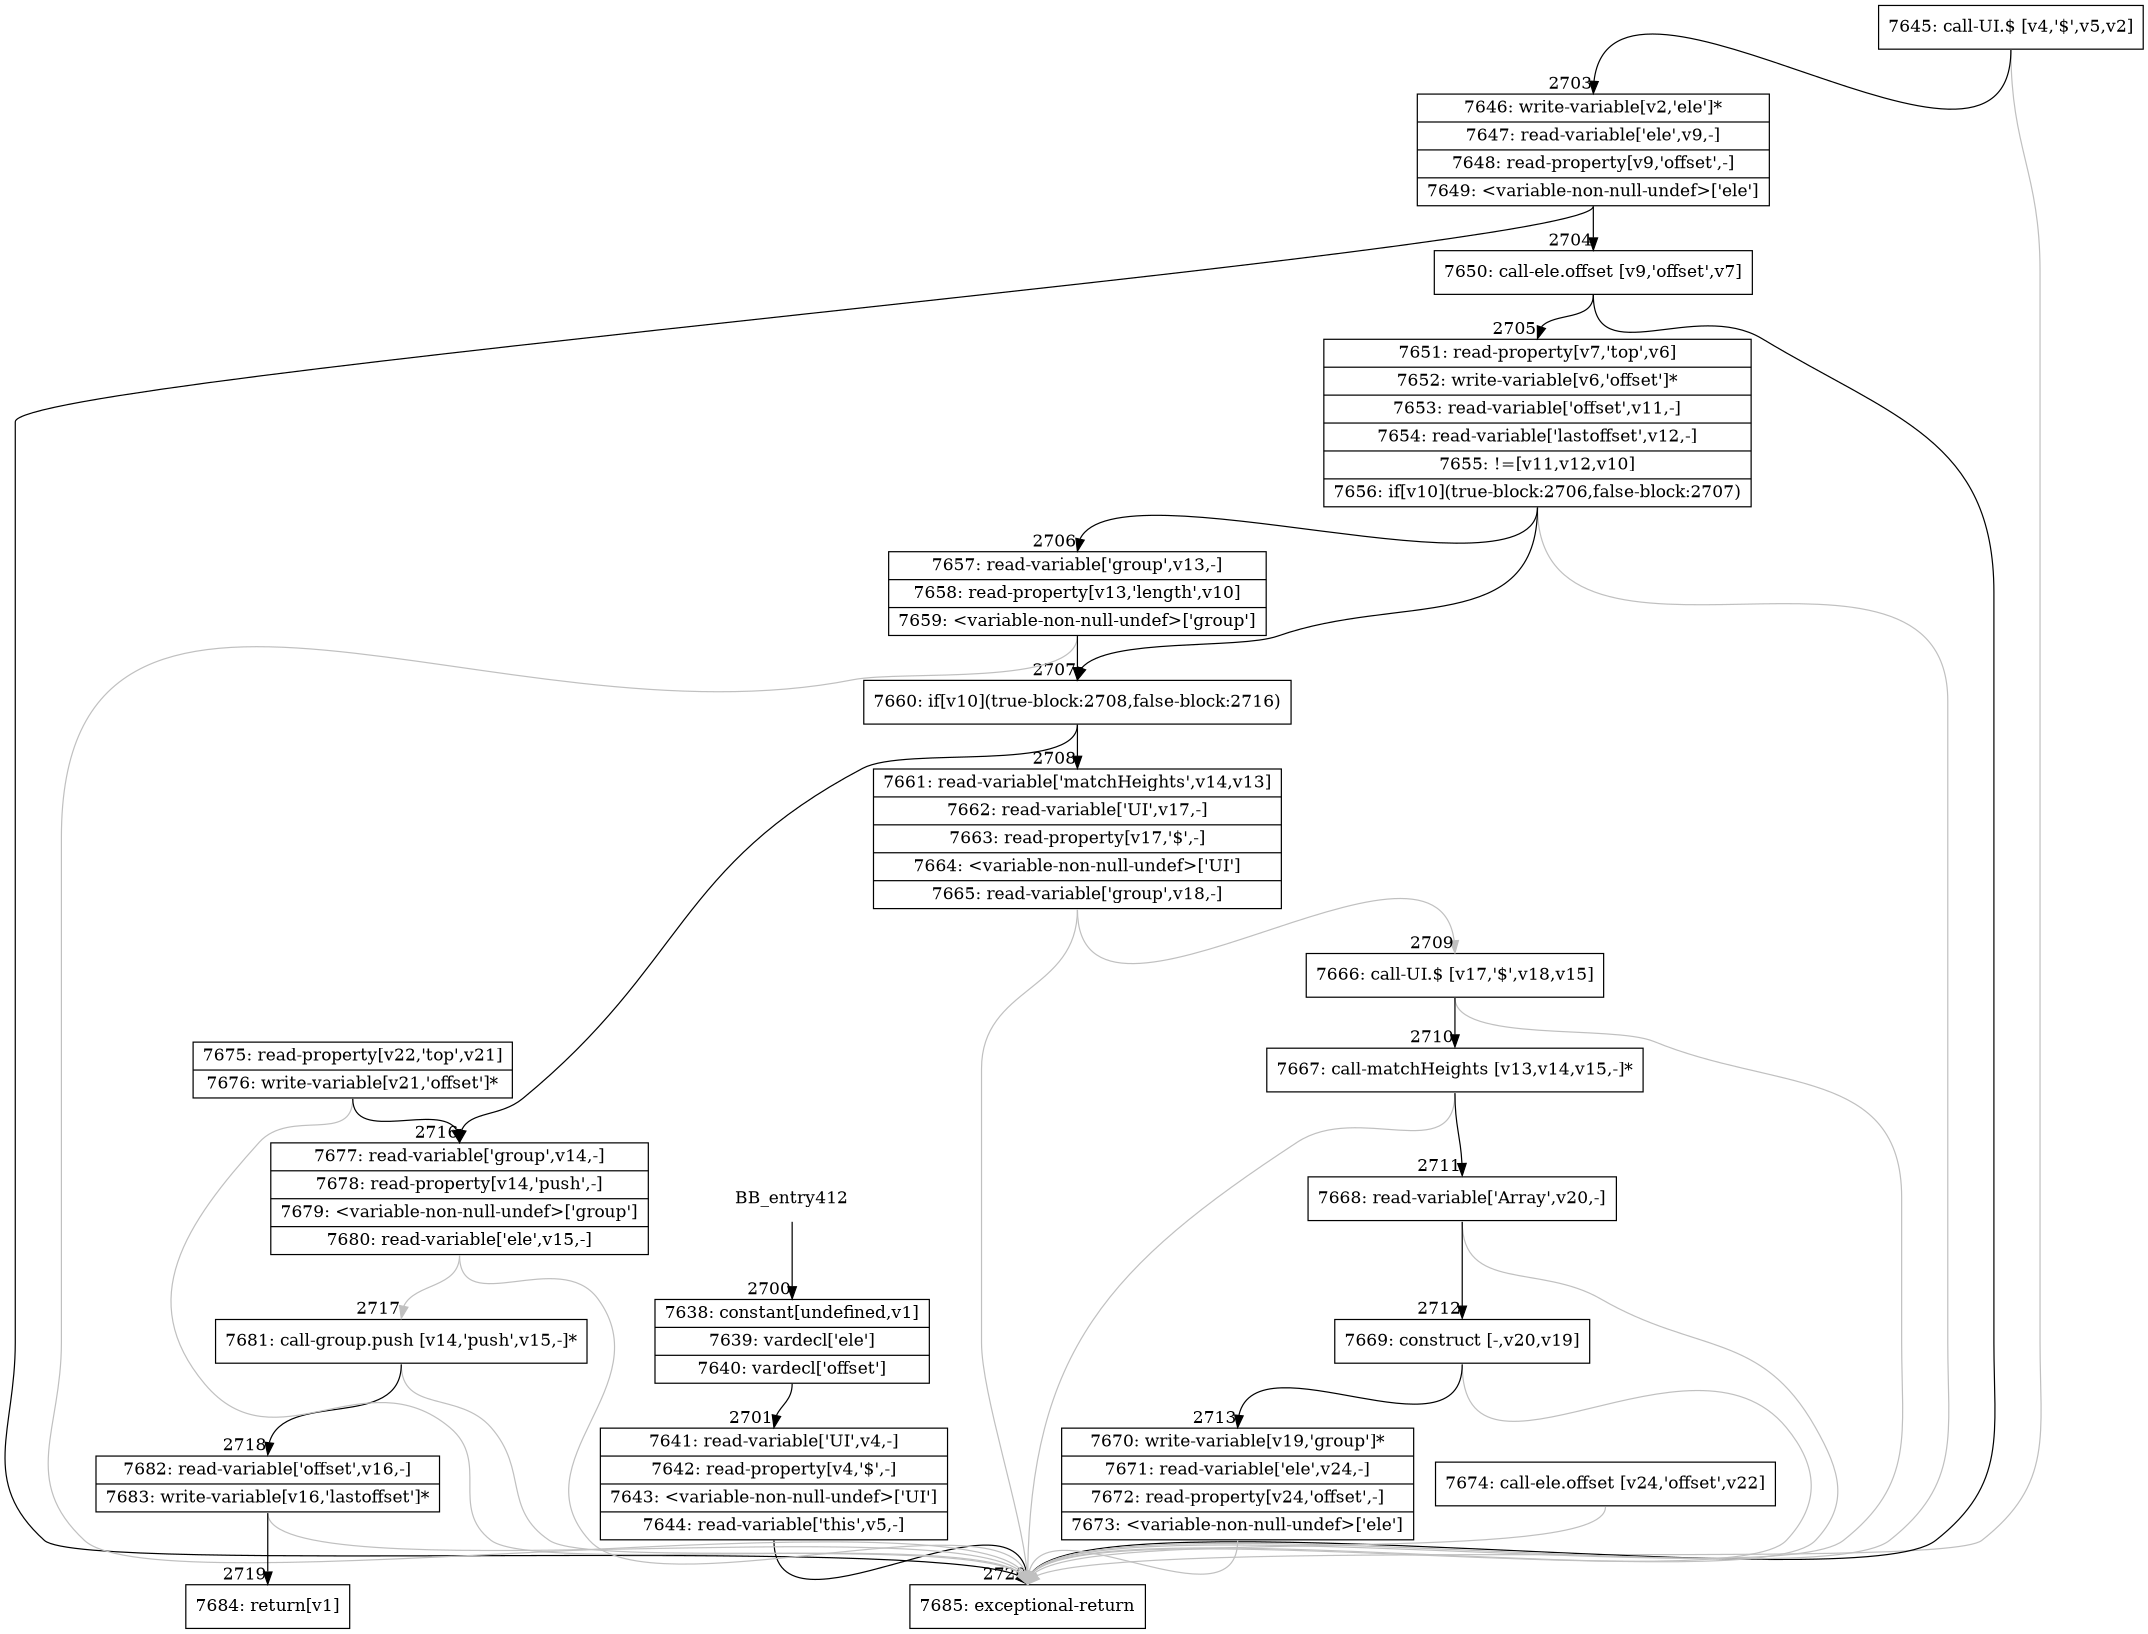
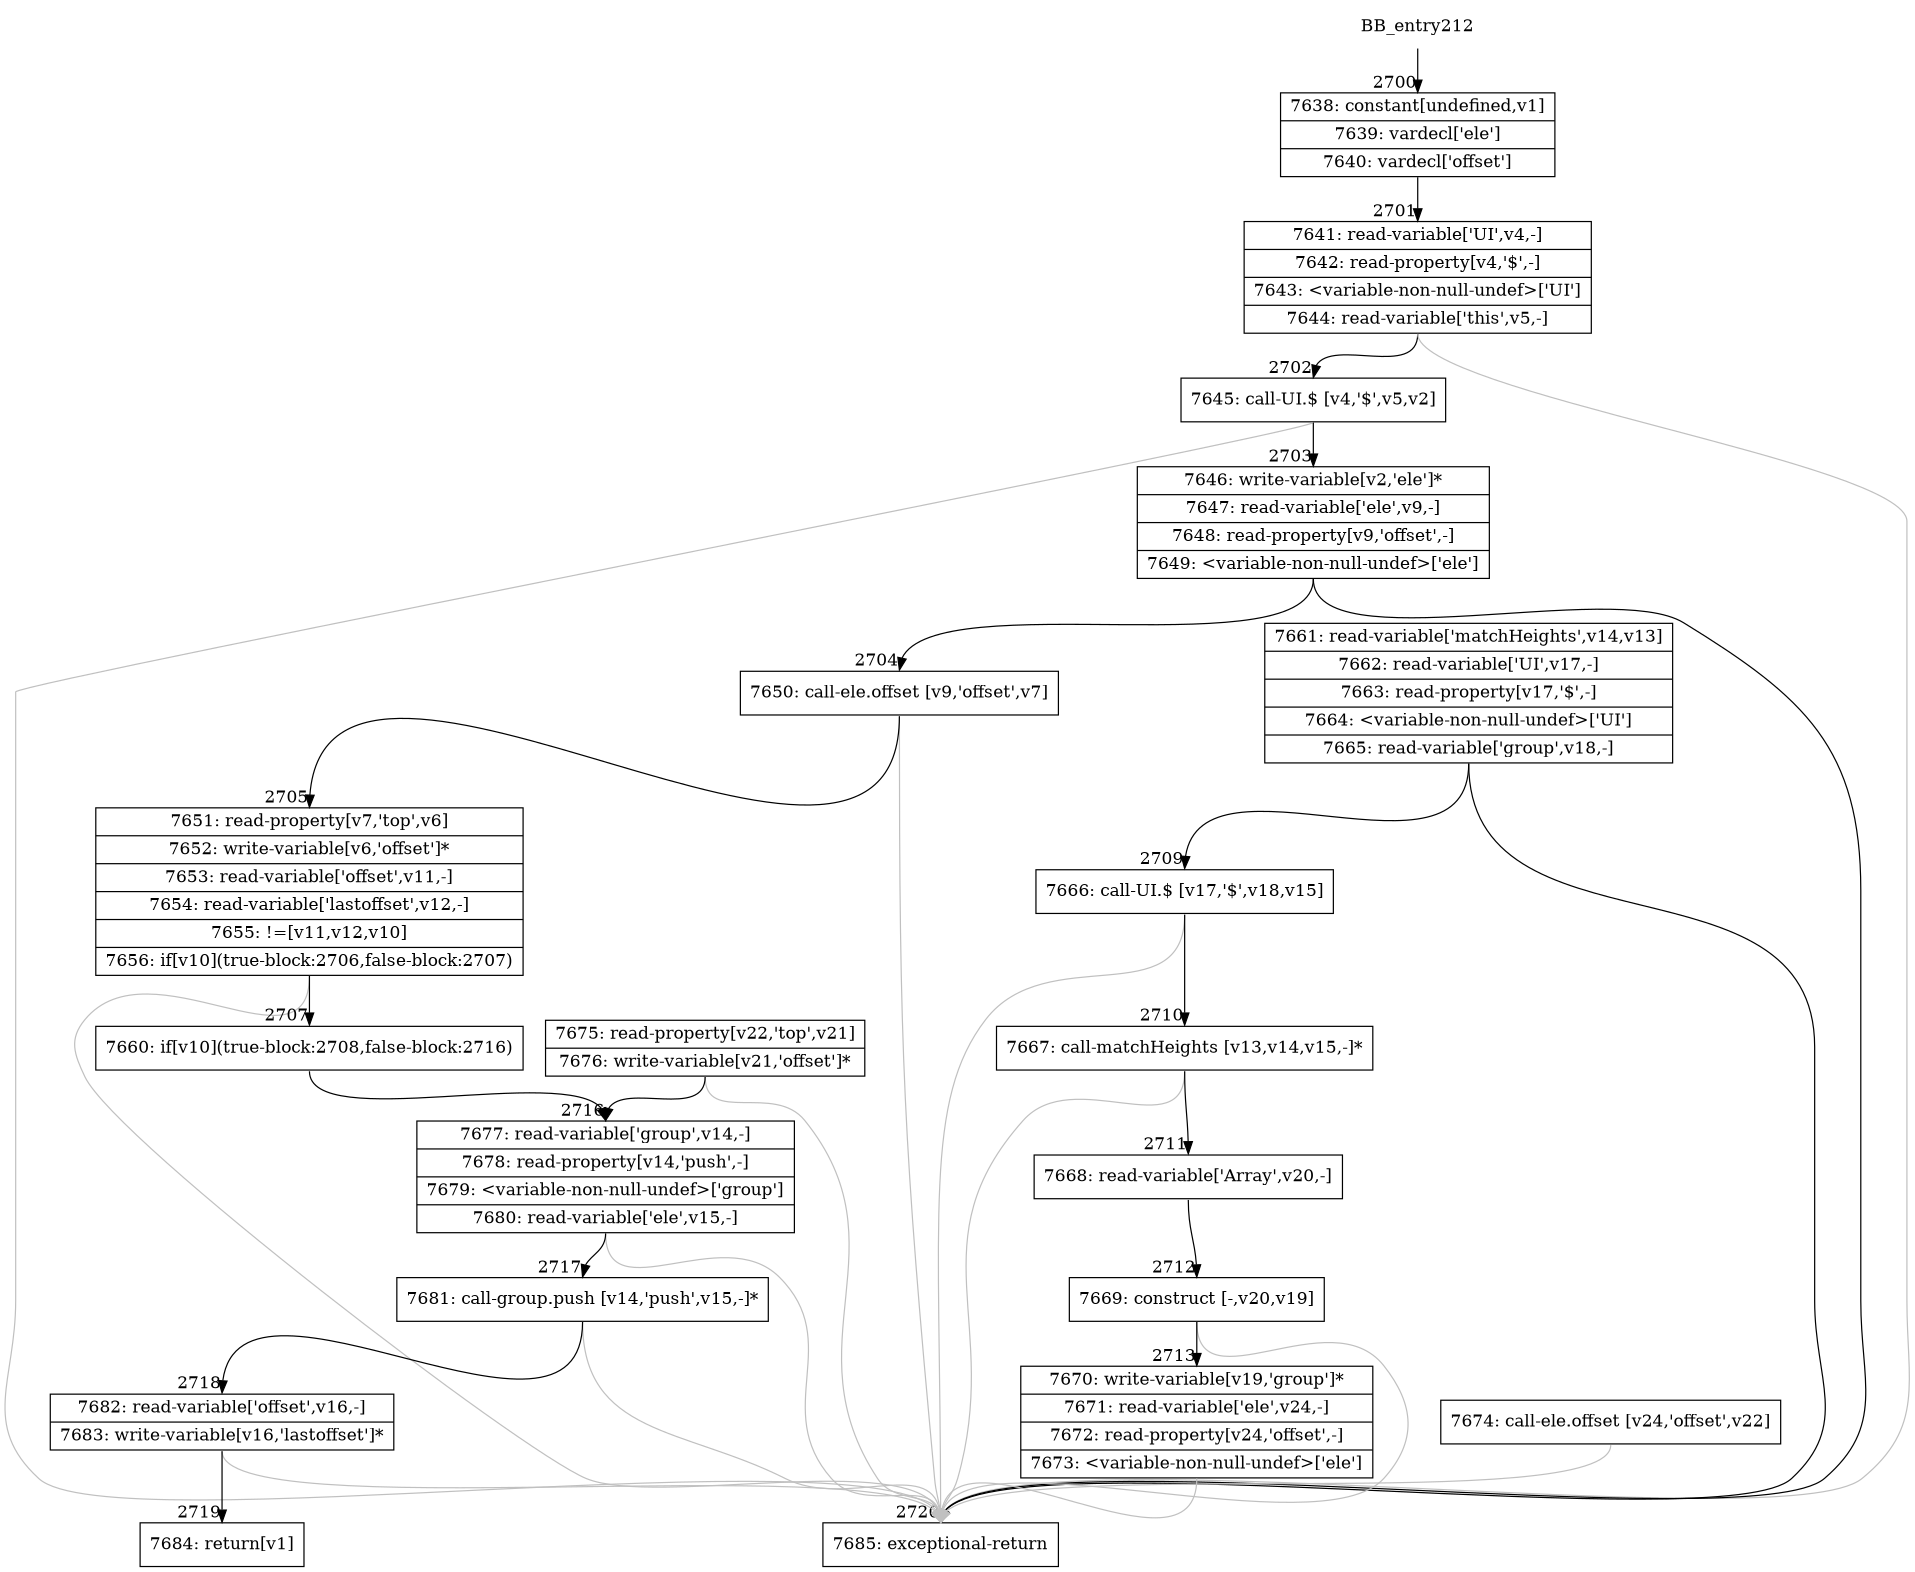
edge "7641: read-variable['UI',v4,-]" -> "7645: call-UI.$ [v4,'$',v5,v2]": added
node "7657: read-variable['group',v13,-]": removed
edge "7660: if[v10](true-block:2708,false-block:2716)" -> "7661: read-variable['matchHeights',v14,v13]": removed
edge "7661: read-variable['matchHeights',v14,v13]" -> "7666: call-UI.$ [v17,'$',v18,v15]": color gray -> black
node "BB_entry412": label "BB_entry412" -> "BB_entry212"
edge "7661: read-variable['matchHeights',v14,v13]" -> "7685: exceptional-return": color gray -> black
edge "7650: call-ele.offset [v9,'offset',v7]" -> "7685: exceptional-return": color black -> gray
edge "7677: read-variable['group',v14,-]" -> "7681: call-group.push [v14,'push',v15,-]*": color gray -> black
edge "7668: read-variable['Array',v20,-]" -> "7685: exceptional-return": removed
edge "7641: read-variable['UI',v4,-]" -> "7685: exceptional-return": color black -> gray
